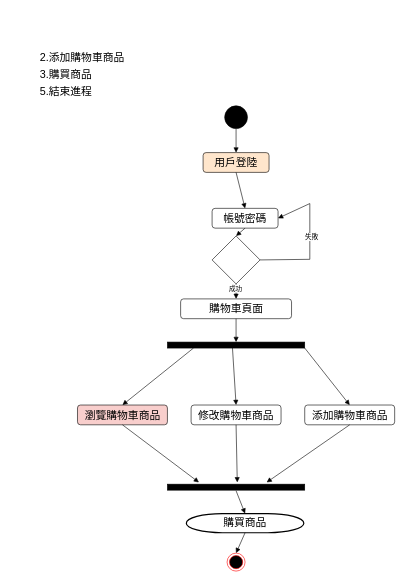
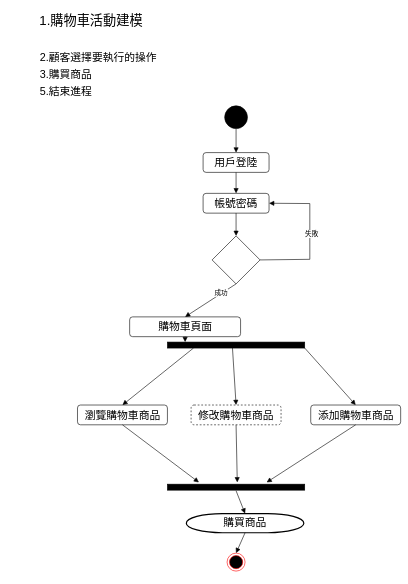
node "1.購物車活動建模": added
node "2.添加購物車商品": label "2.添加購物車商品" -> "2.顧客選擇要執行的操作"
node "用戶登陸": fillcolor #ffe6cc -> #ffffff
node "帳號密碼": moved (245, 218) -> (236, 203)
node "購物車頁面": moved (236, 309) -> (185, 327)
node "瀏覽購物車商品": fillcolor #f8cecc -> #ffffff
node "修改購物車商品": style solid -> dashed
node "添加購物車商品": moved (350, 415) -> (356, 415)
